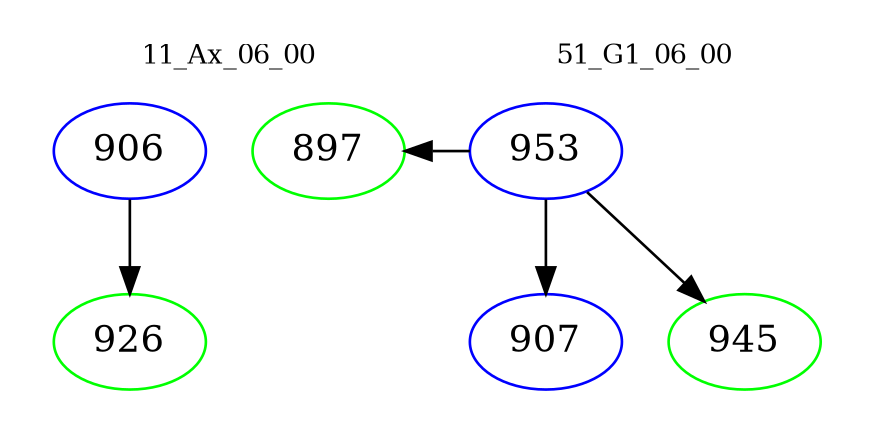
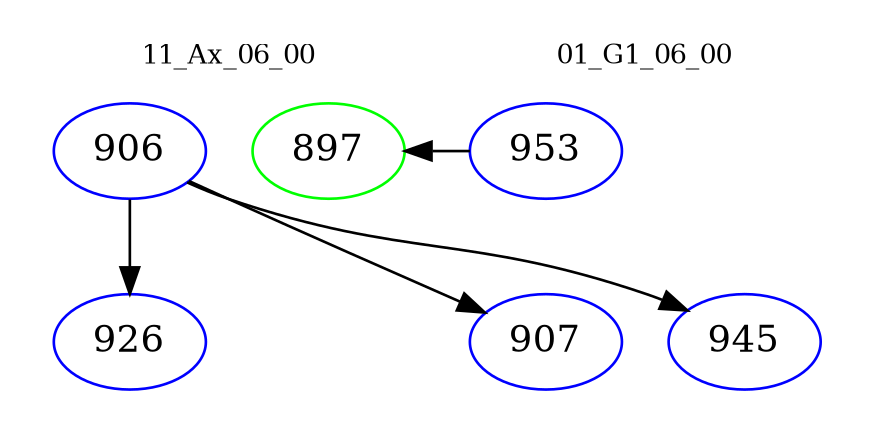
cluster "51_G1_06_00": label "51_G1_06_00" -> "01_G1_06_00"
edge "953" -> "907": now "906" -> "907"
edge "953" -> "945": now "906" -> "945"
node "926": color green -> blue
node "945": color green -> blue
